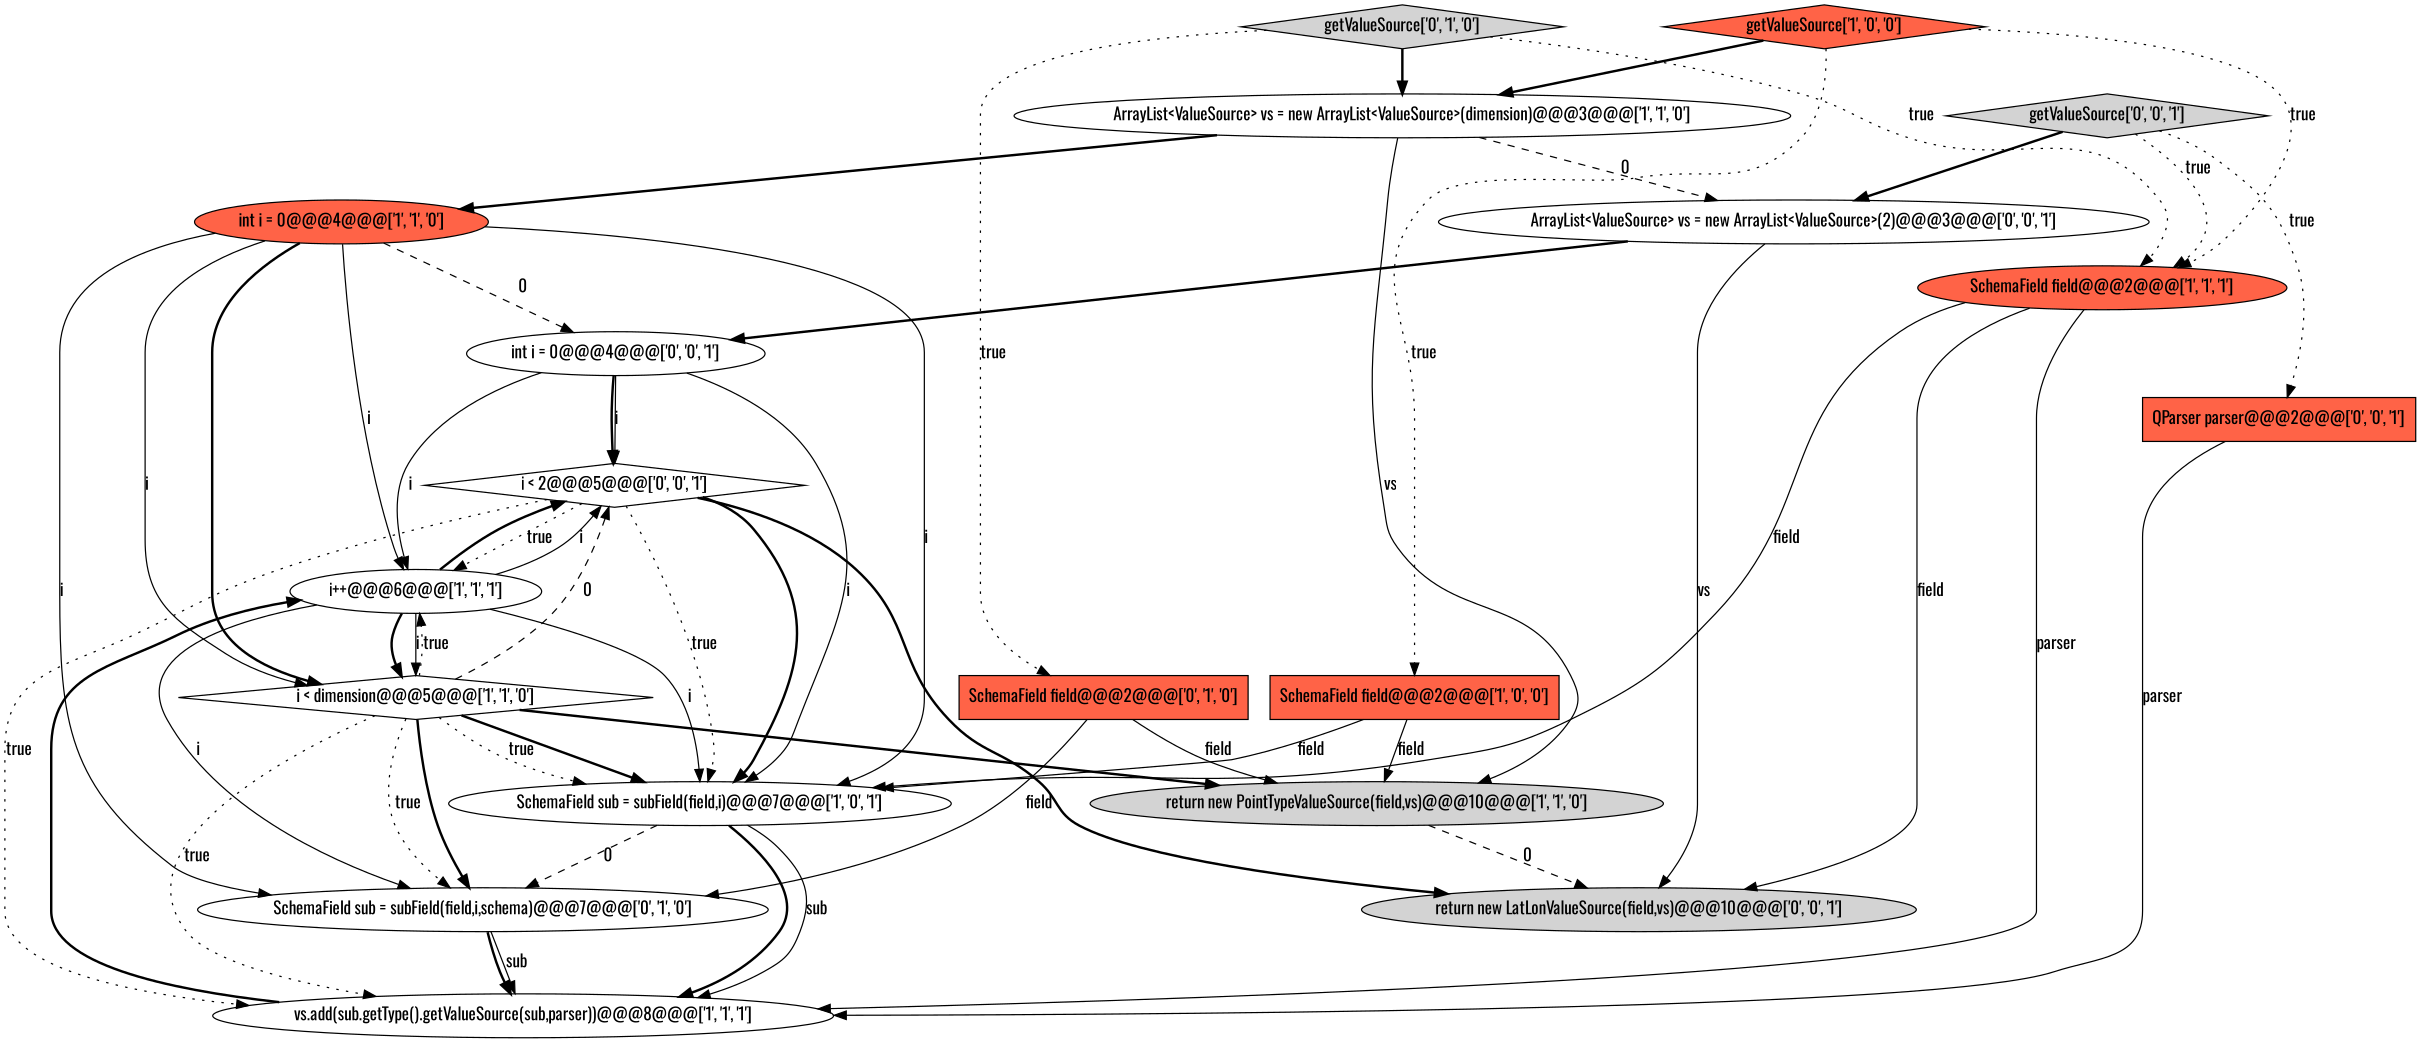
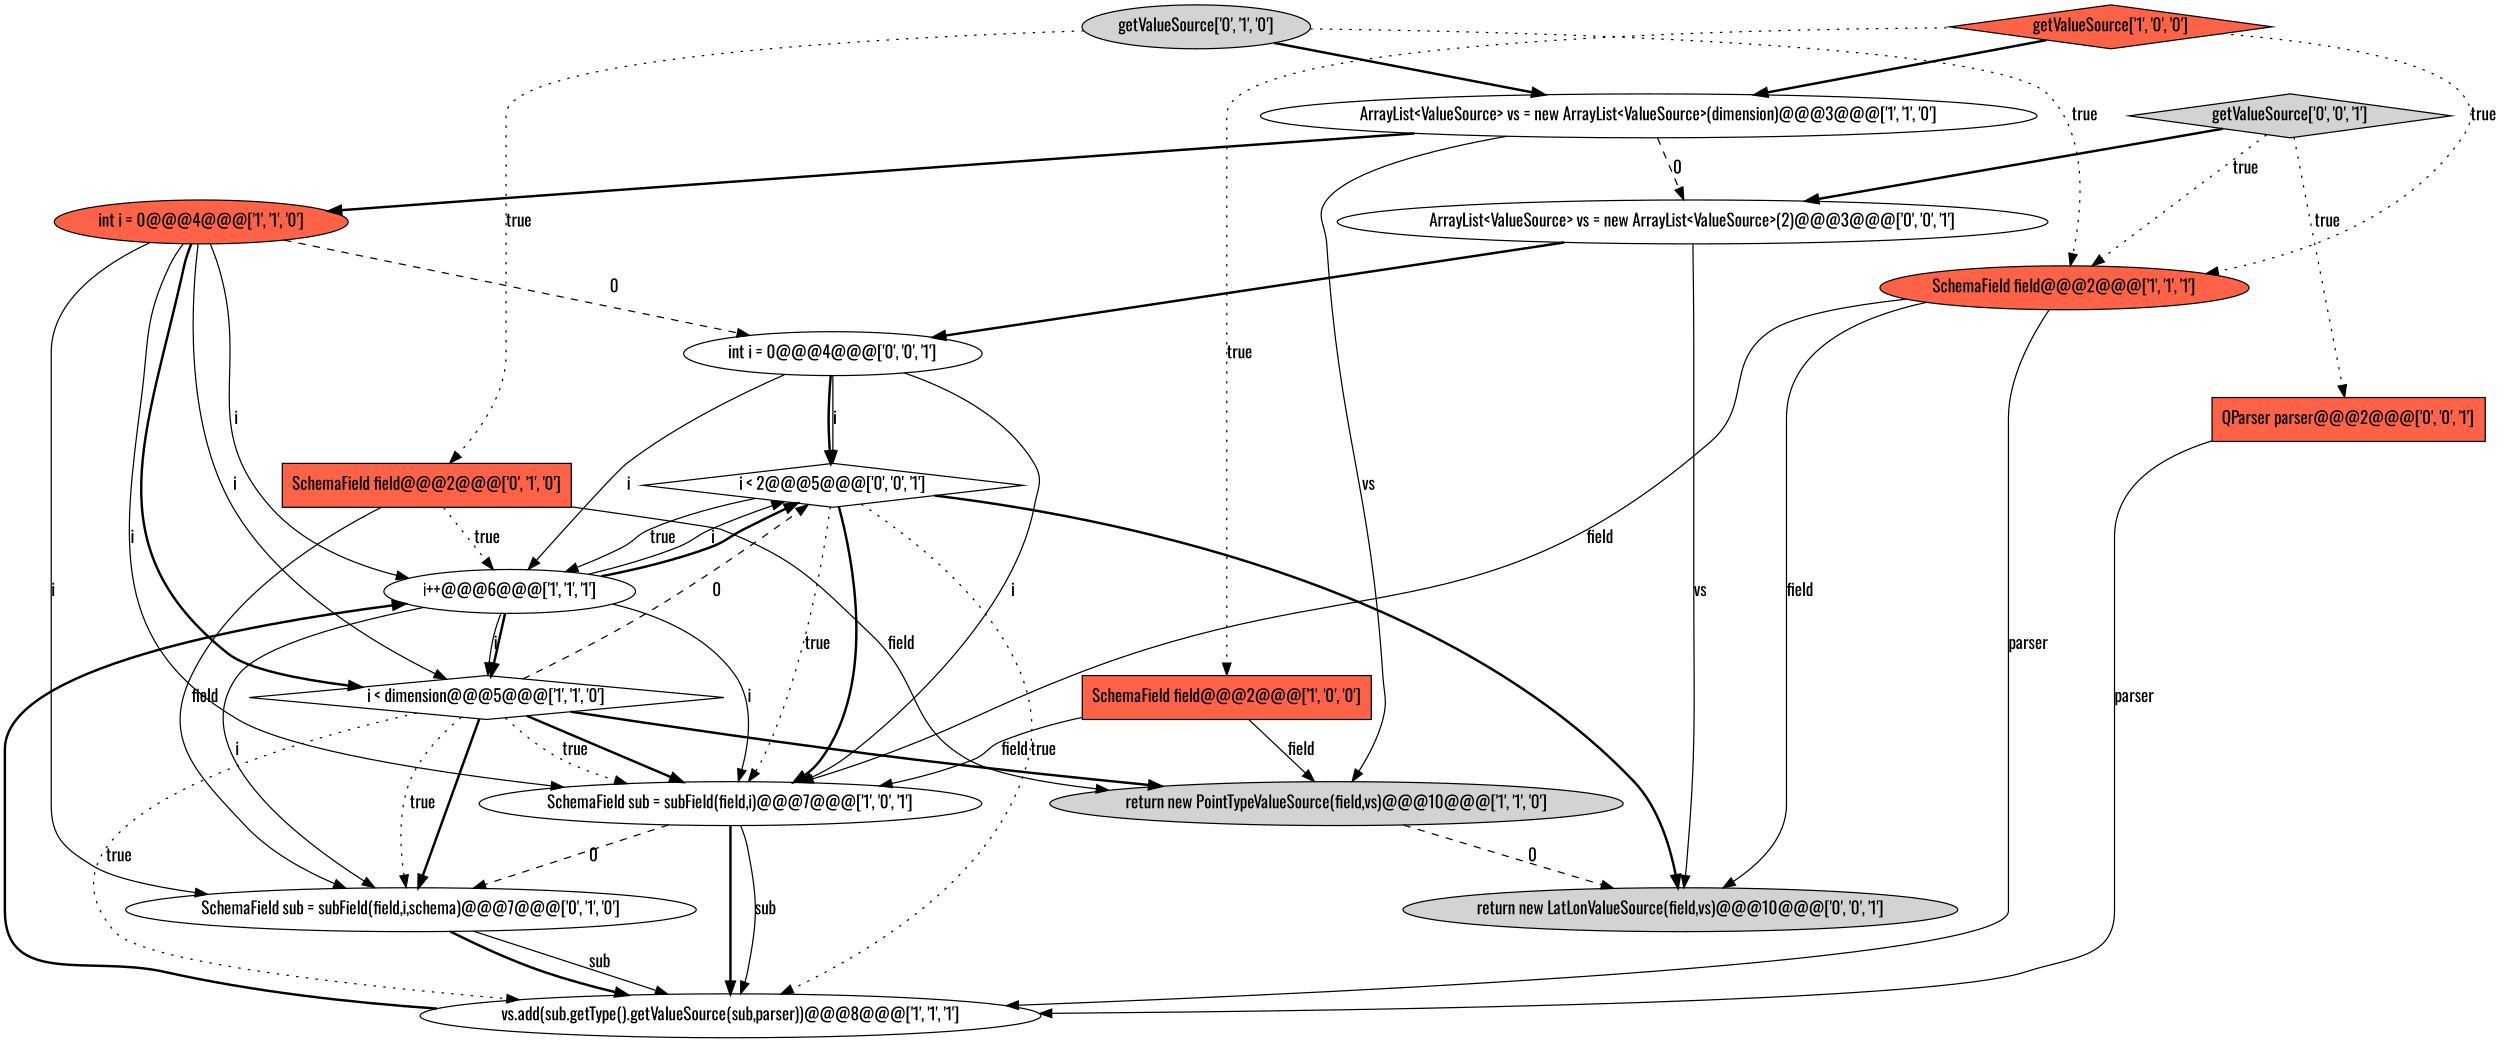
node "getValueSource['0', '1', '0']": shape diamond -> ellipse
edge "i < 2@@@5@@@['0', '0', '1']" -> "i++@@@6@@@['1', '1', '1']": style dotted -> solid
edge "i < dimension@@@5@@@['1', '1', '0']" -> "i++@@@6@@@['1', '1', '1']": now "SchemaField field@@@2@@@['0', '1', '0']" -> "i++@@@6@@@['1', '1', '1']"
